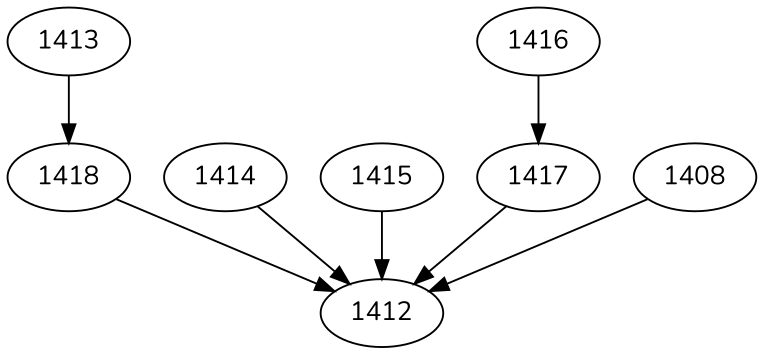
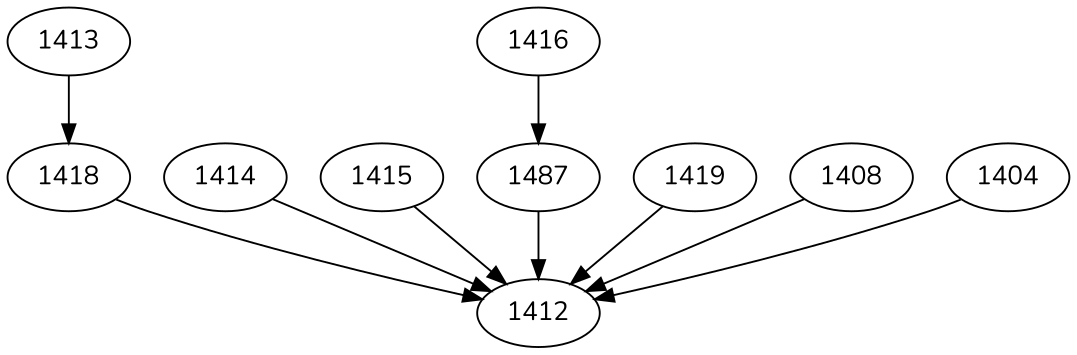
node "1417": label "1417" -> "1487"
node "1419": added
node "1404": added
